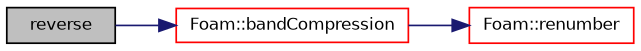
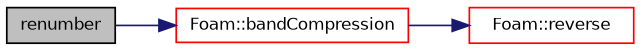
node "reverse": label "reverse" -> "renumber"
node "Foam::renumber": label "Foam::renumber" -> "Foam::reverse"
